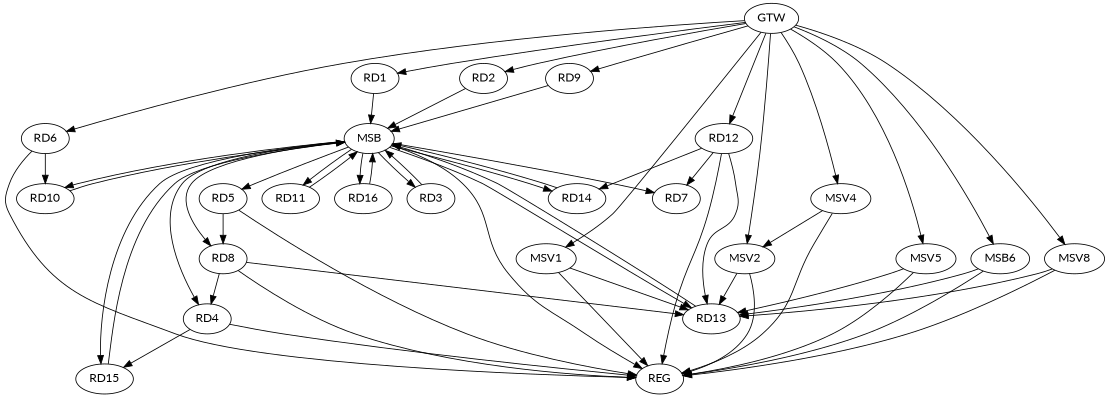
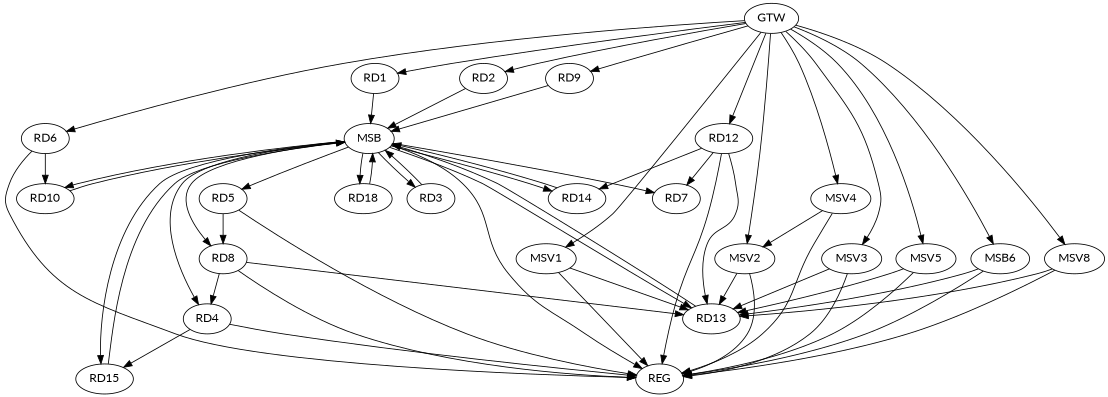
node "RD11": removed
node "RD16": label "RD16" -> "RD18"
node "MSV3": added
